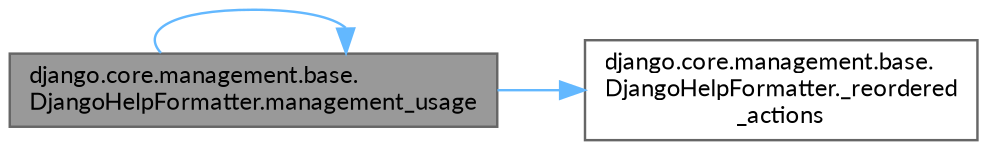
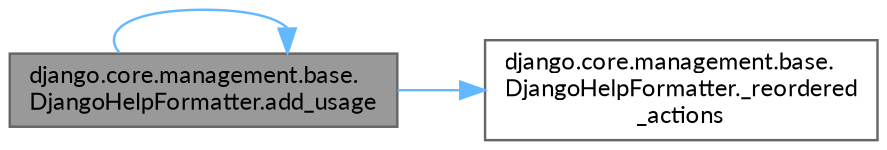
node "django.core.management.base. DjangoHelpFormatter.management_usage": label "django.core.management.base. DjangoHelpFormatter.management_usage" -> "django.core.management.base. DjangoHelpFormatter.add_usage"
